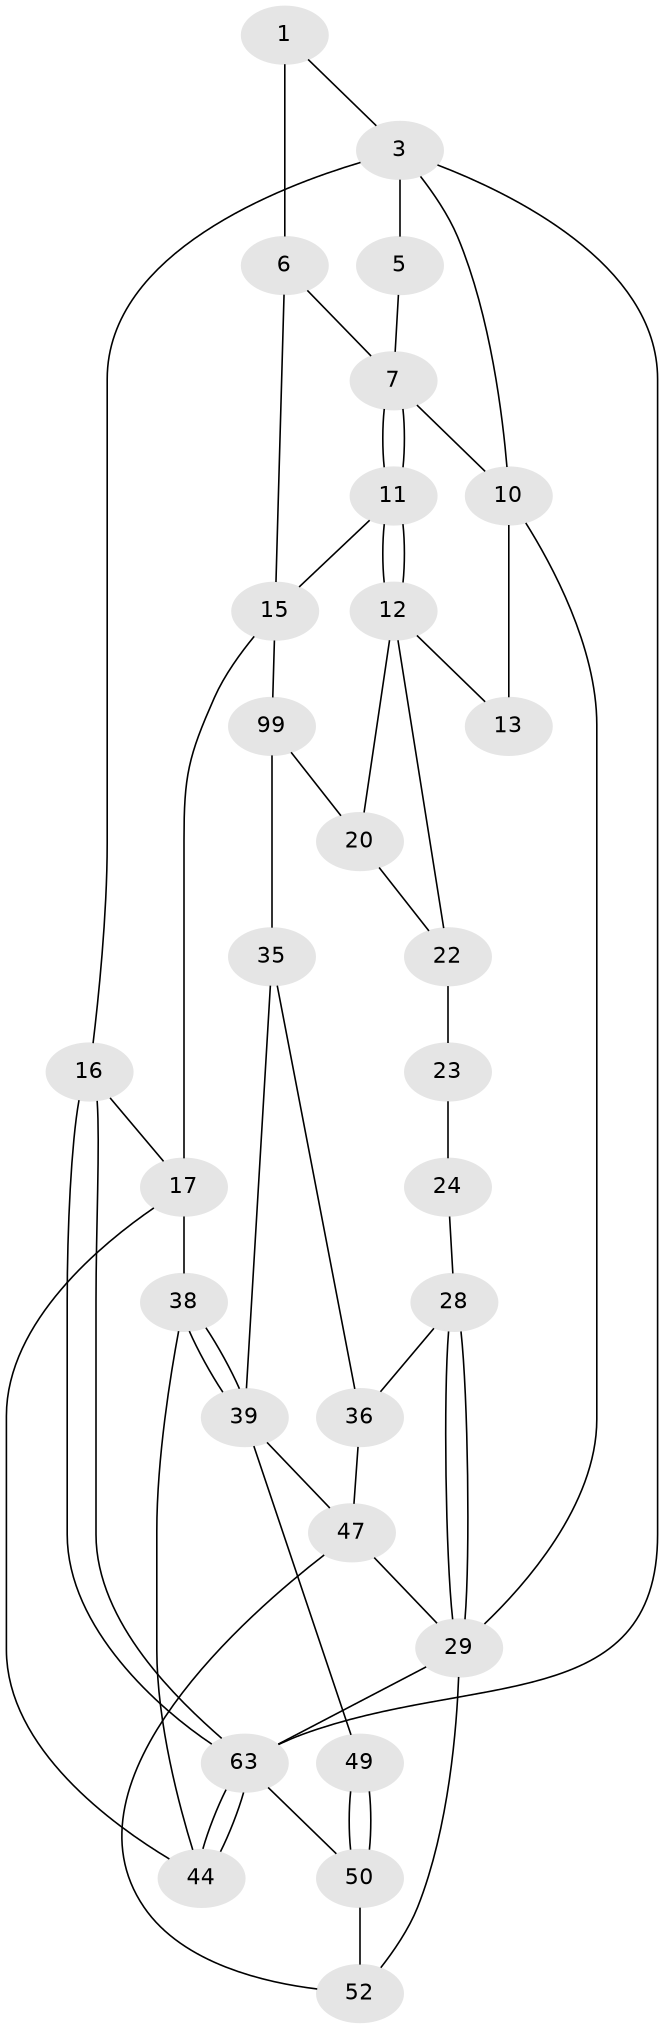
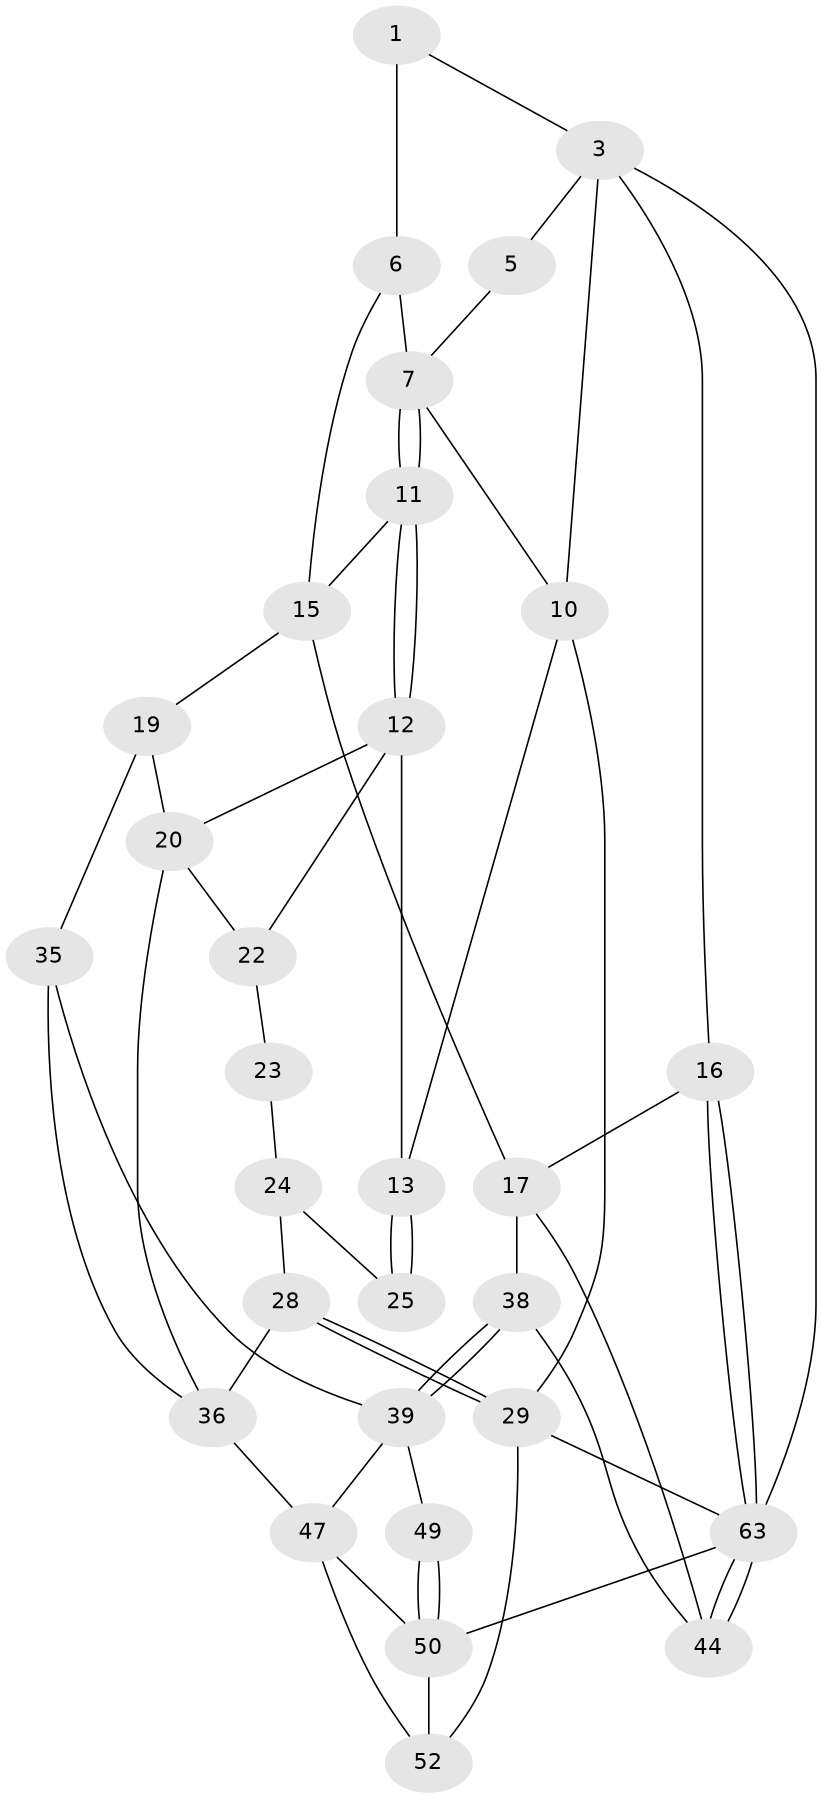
node "99": label "99" -> "19"
edge "20" -- "36": added
node "25": added
edge "47" -- "29": now "47" -- "50"
